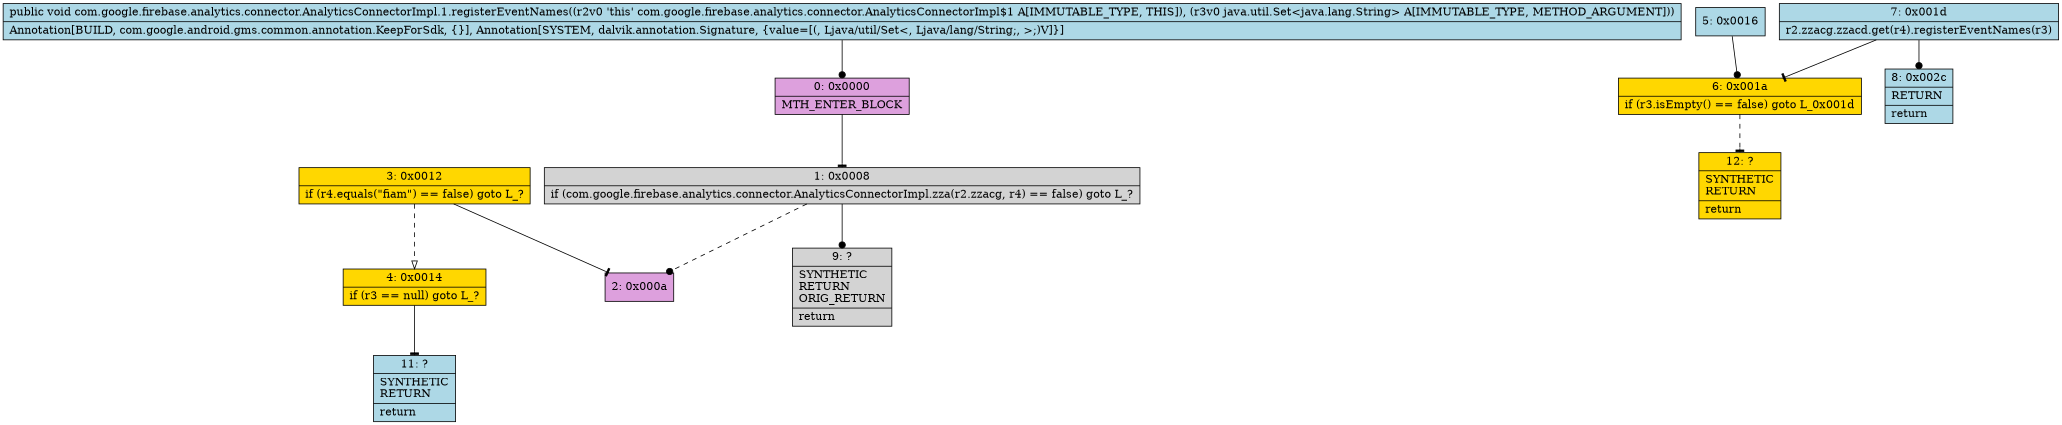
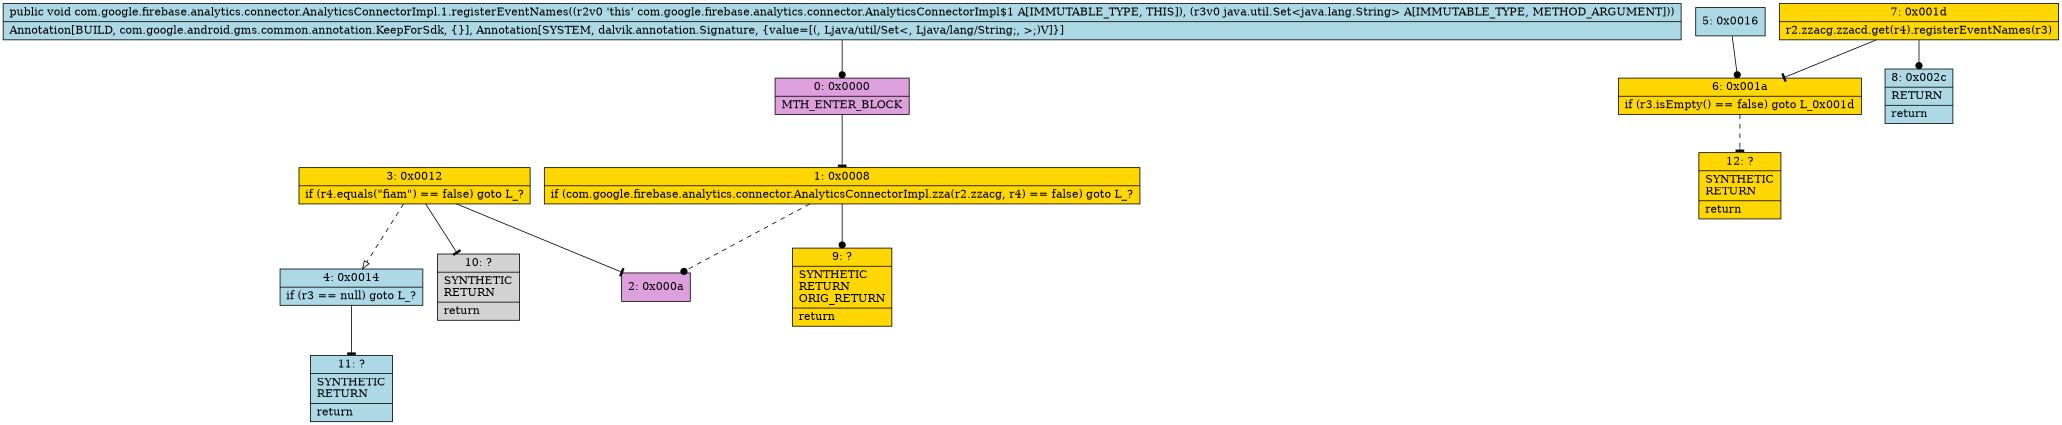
node "7: 0x001d": fillcolor lightblue -> gold
node "1: 0x0008": fillcolor lightgrey -> gold
node "4: 0x0014": fillcolor gold -> lightblue
node "10: ?": added
node "9: ?": fillcolor lightgrey -> gold
